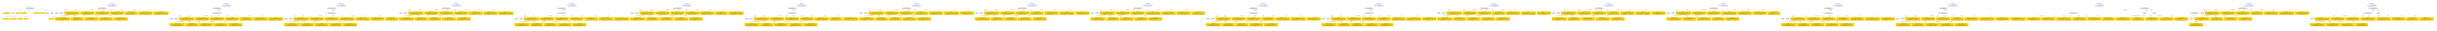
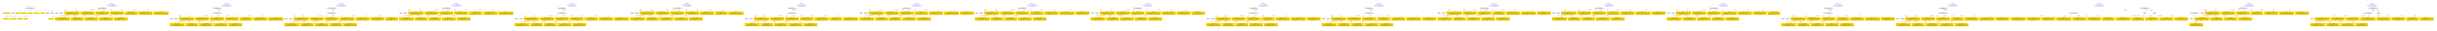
node "Object Rights": added
